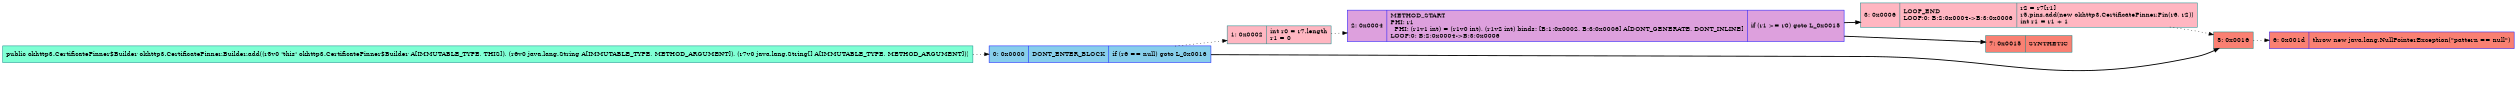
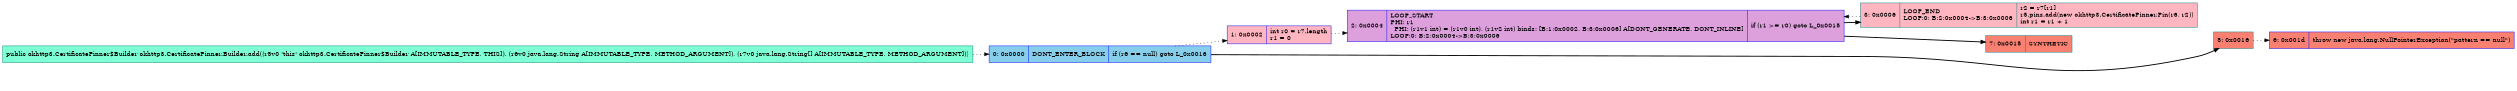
node "2: 0x0004": text "METHOD_START" -> "LOOP_START"
edge "3: 0x0006" -> "5: 0x0016": now "3: 0x0006" -> "2: 0x0004"
node "1: 0x0002": color teal -> blue
